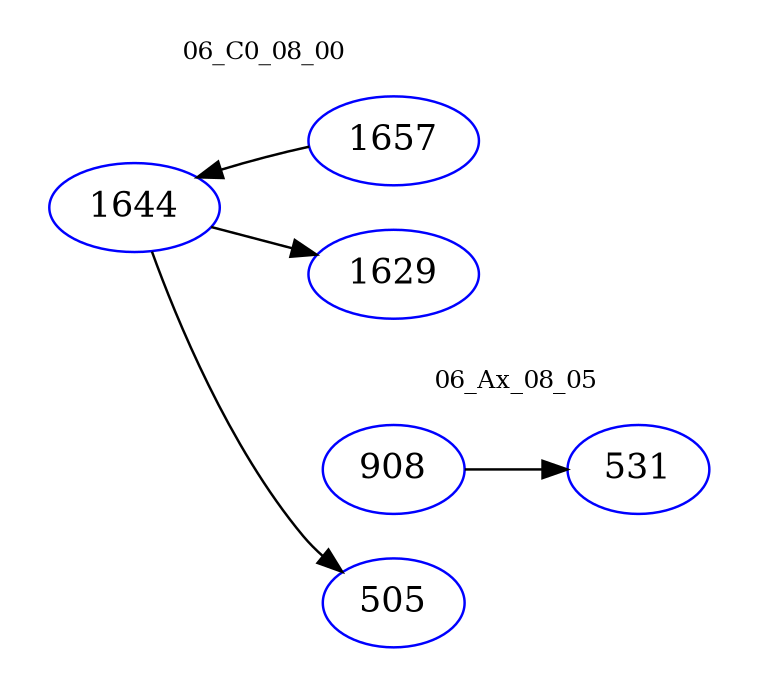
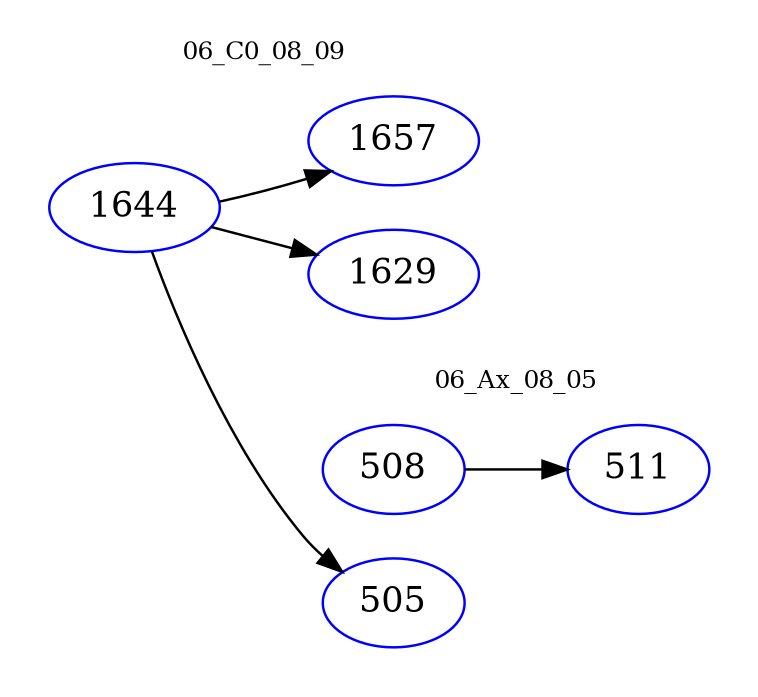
cluster "06_C0_08_00": label "06_C0_08_00" -> "06_C0_08_09"
edge "1657" -> "1644": reversed
node "908": label "908" -> "508"
node "531": label "531" -> "511"
